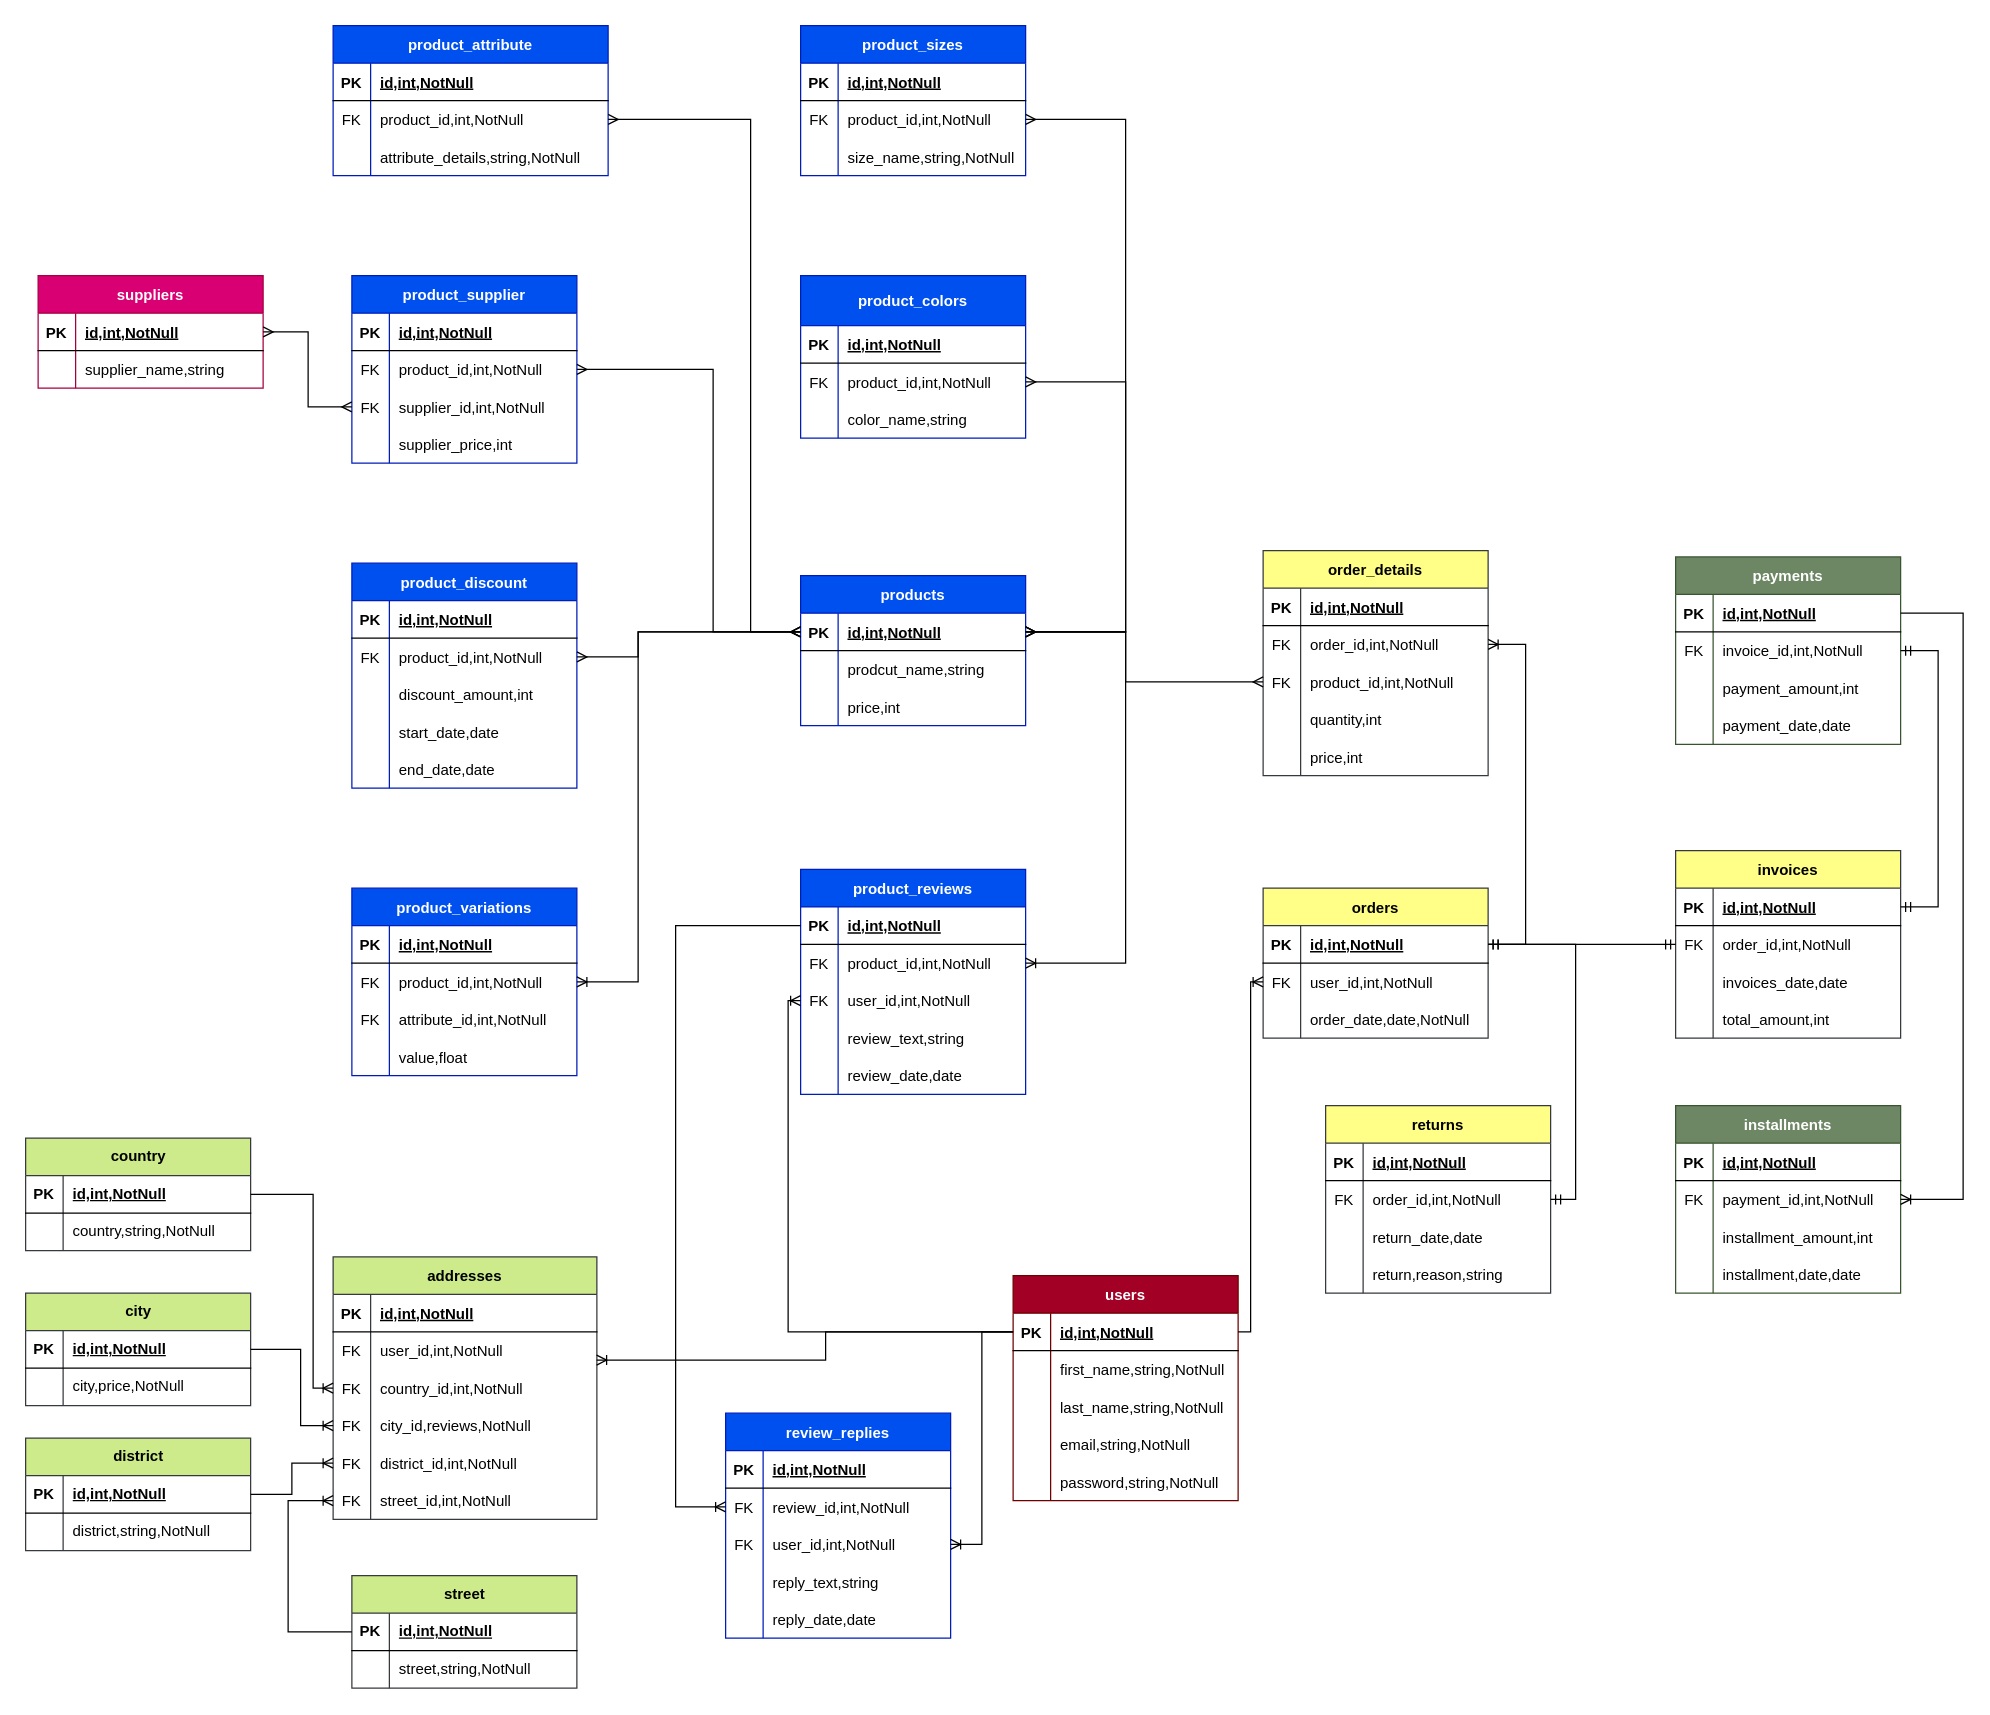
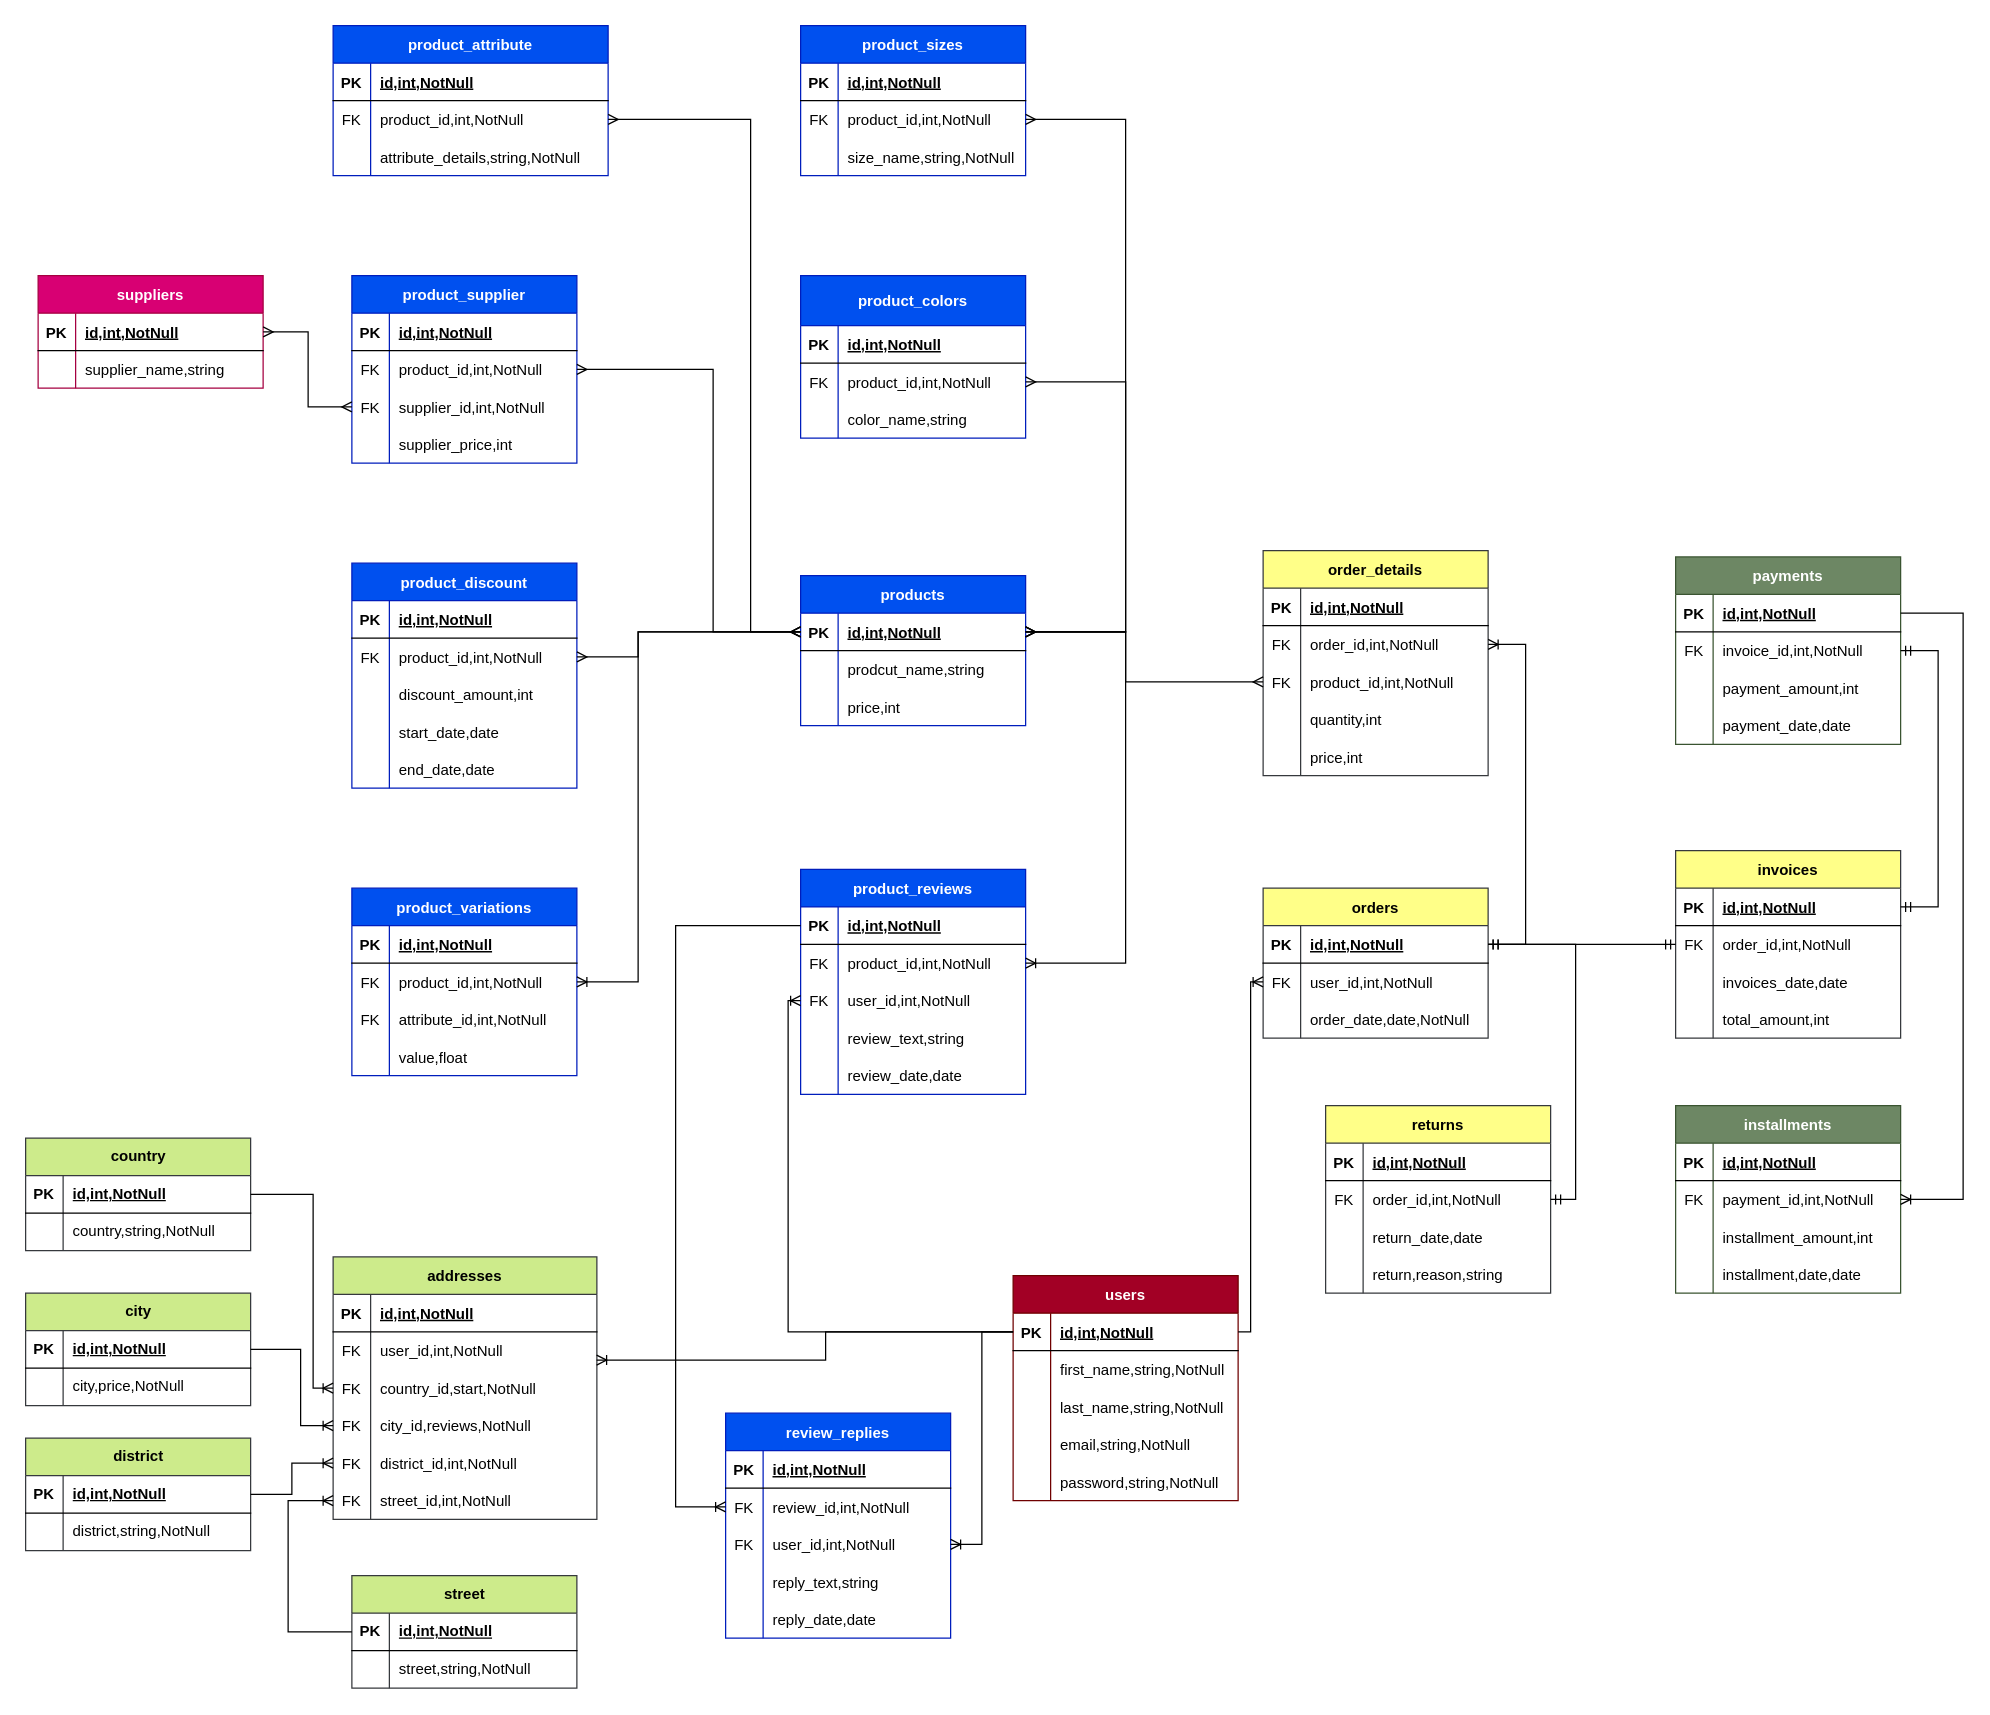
node "country_id,int,NotNull": label "country_id,int,NotNull" -> "country_id,start,NotNull"
